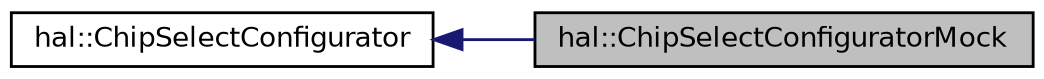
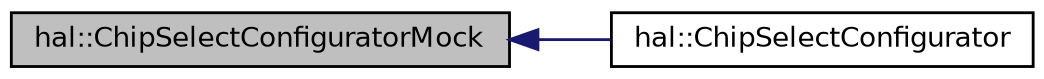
edge "hal::ChipSelectConfiguratorMock" -> "hal::ChipSelectConfigurator": reversed
